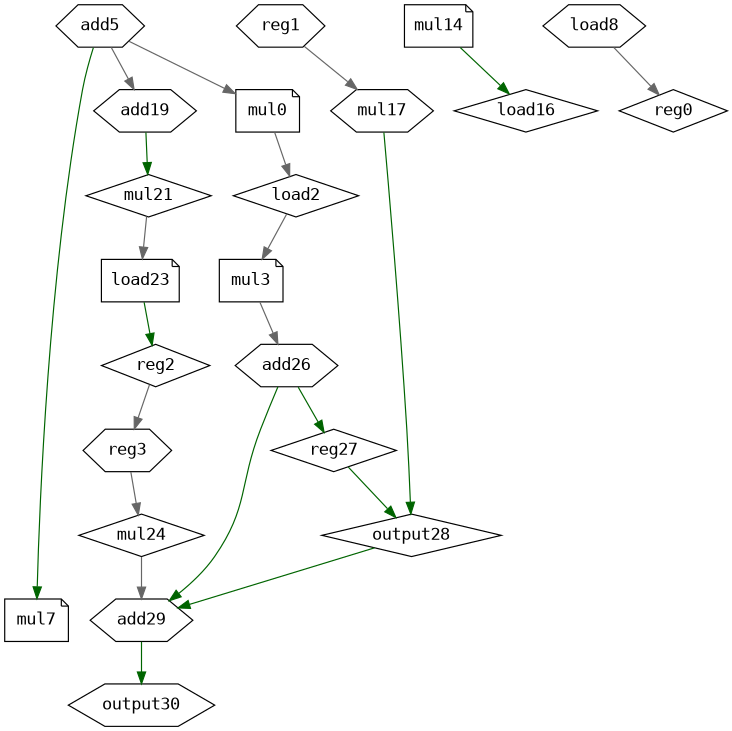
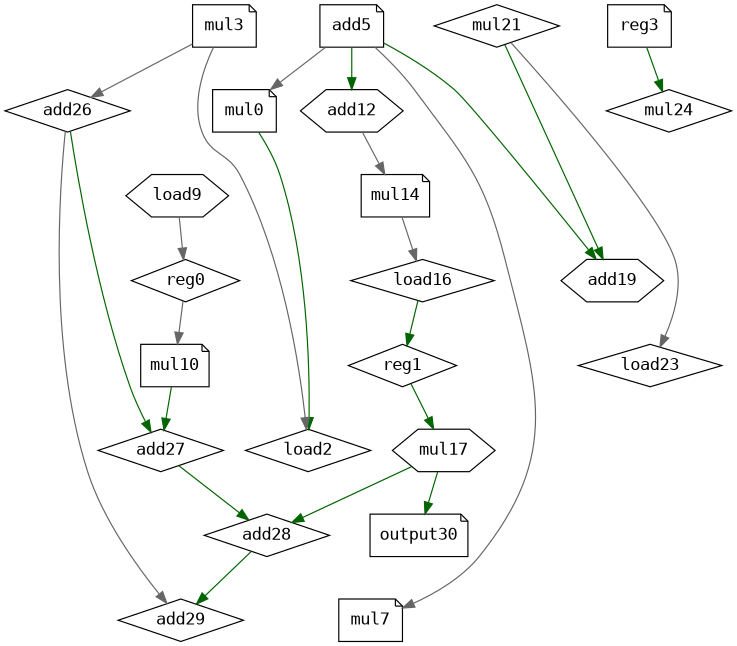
node "add5": shape hexagon -> note
node "reg1": shape hexagon -> diamond
node "load8": label "load8" -> "load9"
edge "add5" -> "add19": color gray40 -> darkgreen
edge "reg1" -> "mul17": color gray40 -> darkgreen
edge "mul14" -> "load16": color darkgreen -> gray40
node "add12": added
edge "add19" -> "mul21": reversed
edge "mul0" -> "load2": color gray40 -> darkgreen
edge "load2" -> "mul3": reversed
node "load23": shape note -> diamond
edge "add5" -> "mul7": color darkgreen -> gray40
edge "load16" -> "reg1": added
node "reg2": removed
node "mul10": added
node "add26": shape hexagon -> diamond
node "reg3": shape hexagon -> note
node "reg27": label "reg27" -> "add27"
edge "reg3" -> "mul24": color gray40 -> darkgreen
edge "add26" -> "add29": color darkgreen -> gray40
node "output28": label "output28" -> "add28"
edge "mul24" -> "add29": removed
node "add29": shape hexagon -> diamond
edge "add29" -> "output30": now "mul17" -> "output30"
node "output30": shape hexagon -> note
